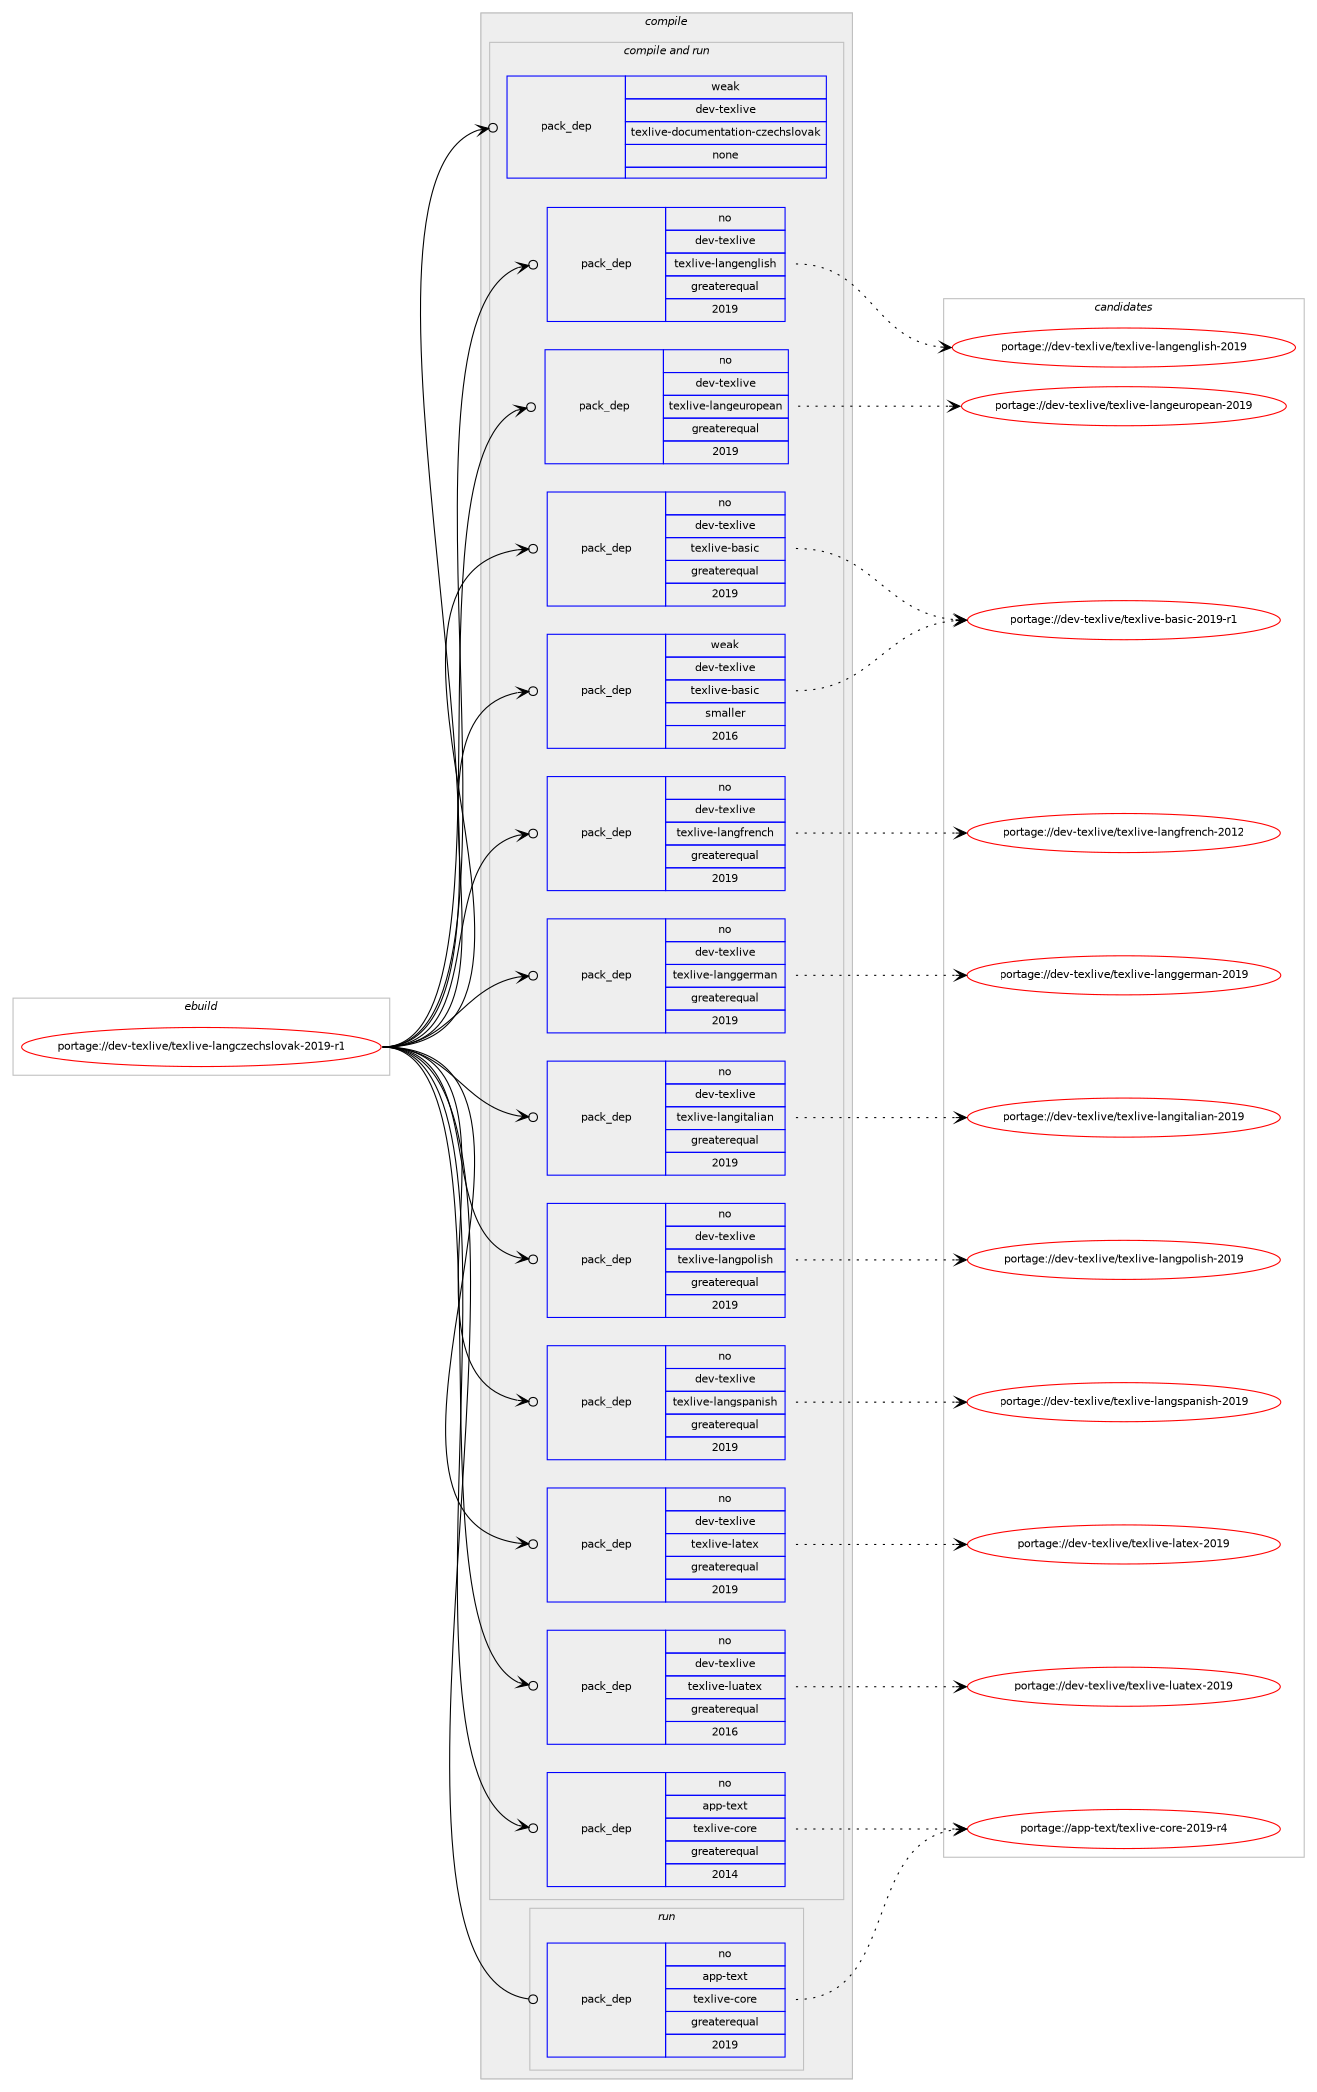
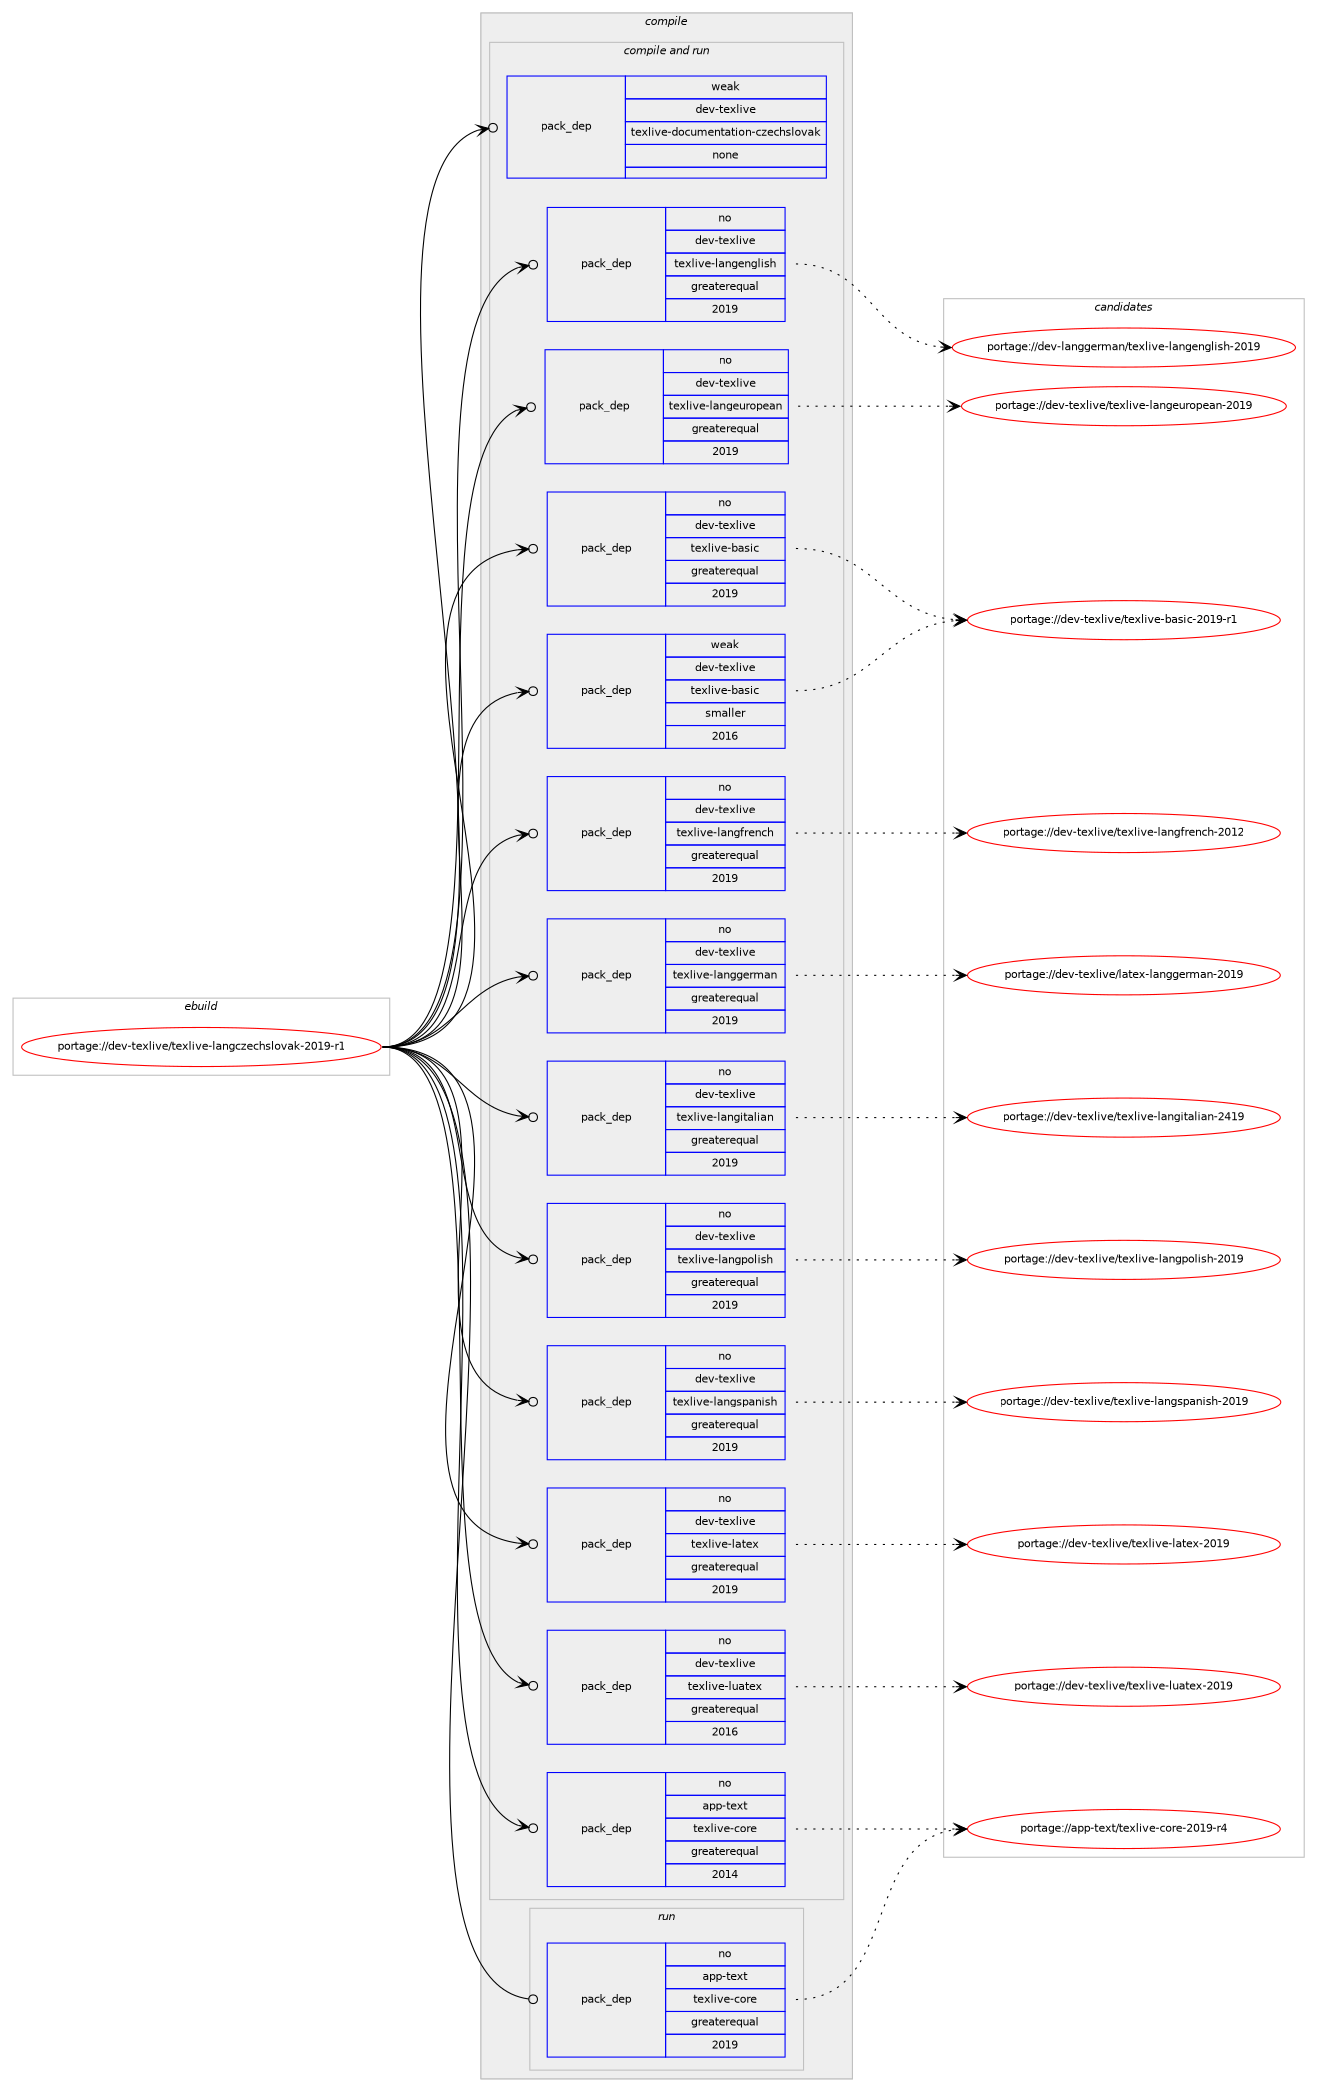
node "portage://dev-texlive/texlive-langenglish-2019": label "portage://dev-texlive/texlive-langenglish-2019" -> "portage://dev-langgerman/texlive-langenglish-2019"
node "portage://dev-texlive/texlive-langgerman-2019": label "portage://dev-texlive/texlive-langgerman-2019" -> "portage://dev-texlive/latex-langgerman-2019"
node "portage://dev-texlive/texlive-langitalian-2019": label "portage://dev-texlive/texlive-langitalian-2019" -> "portage://dev-texlive/texlive-langitalian-2419"
